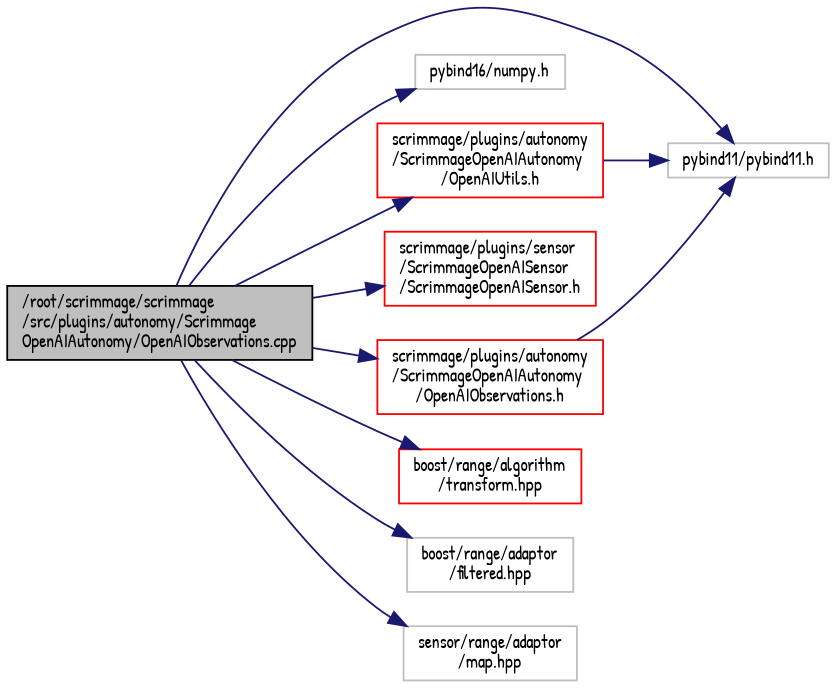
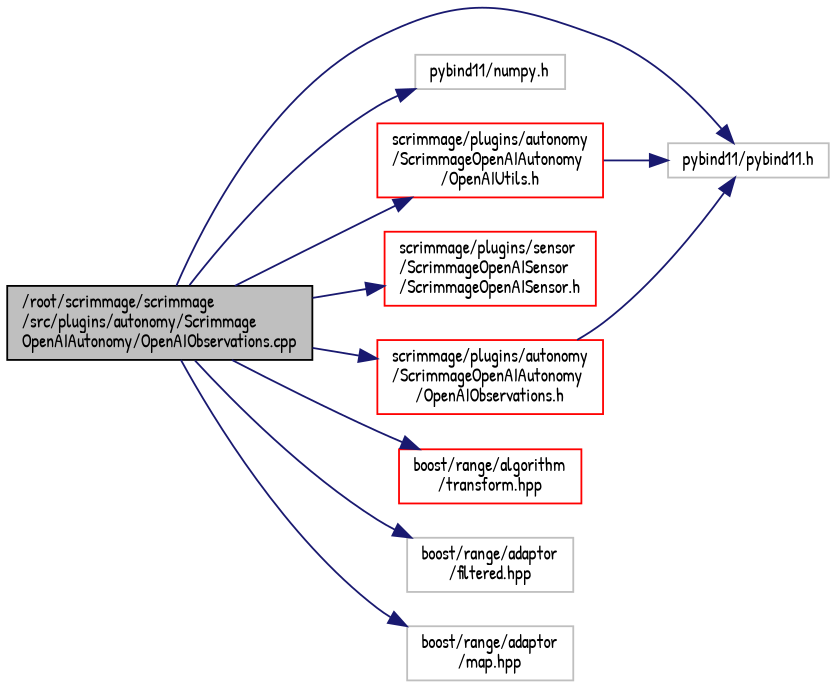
node "pybind16/numpy.h": label "pybind16/numpy.h" -> "pybind11/numpy.h"
node "sensor/range/adaptor /map.hpp": label "sensor/range/adaptor /map.hpp" -> "boost/range/adaptor /map.hpp"
